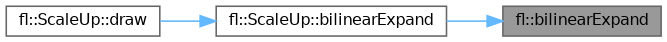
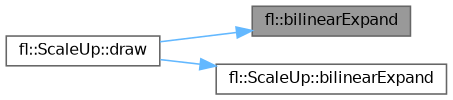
edge "fl::ScaleUp::bilinearExpand" -> "fl::bilinearExpand": now "fl::ScaleUp::draw" -> "fl::bilinearExpand"
